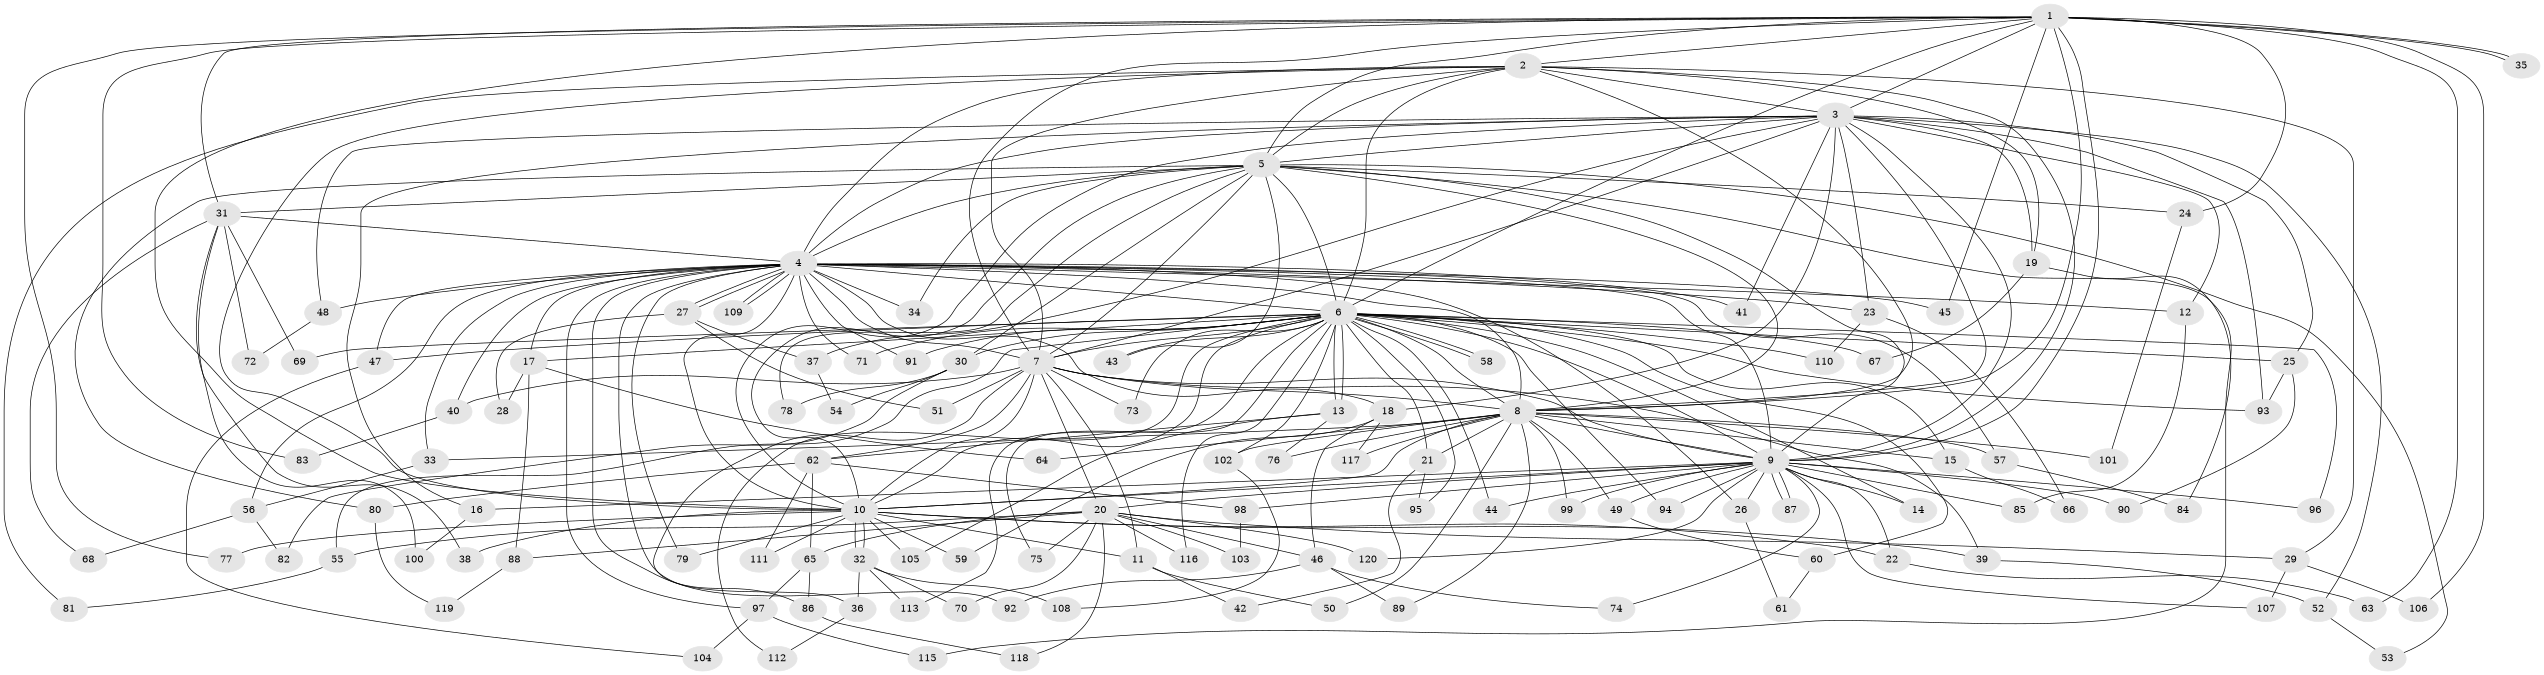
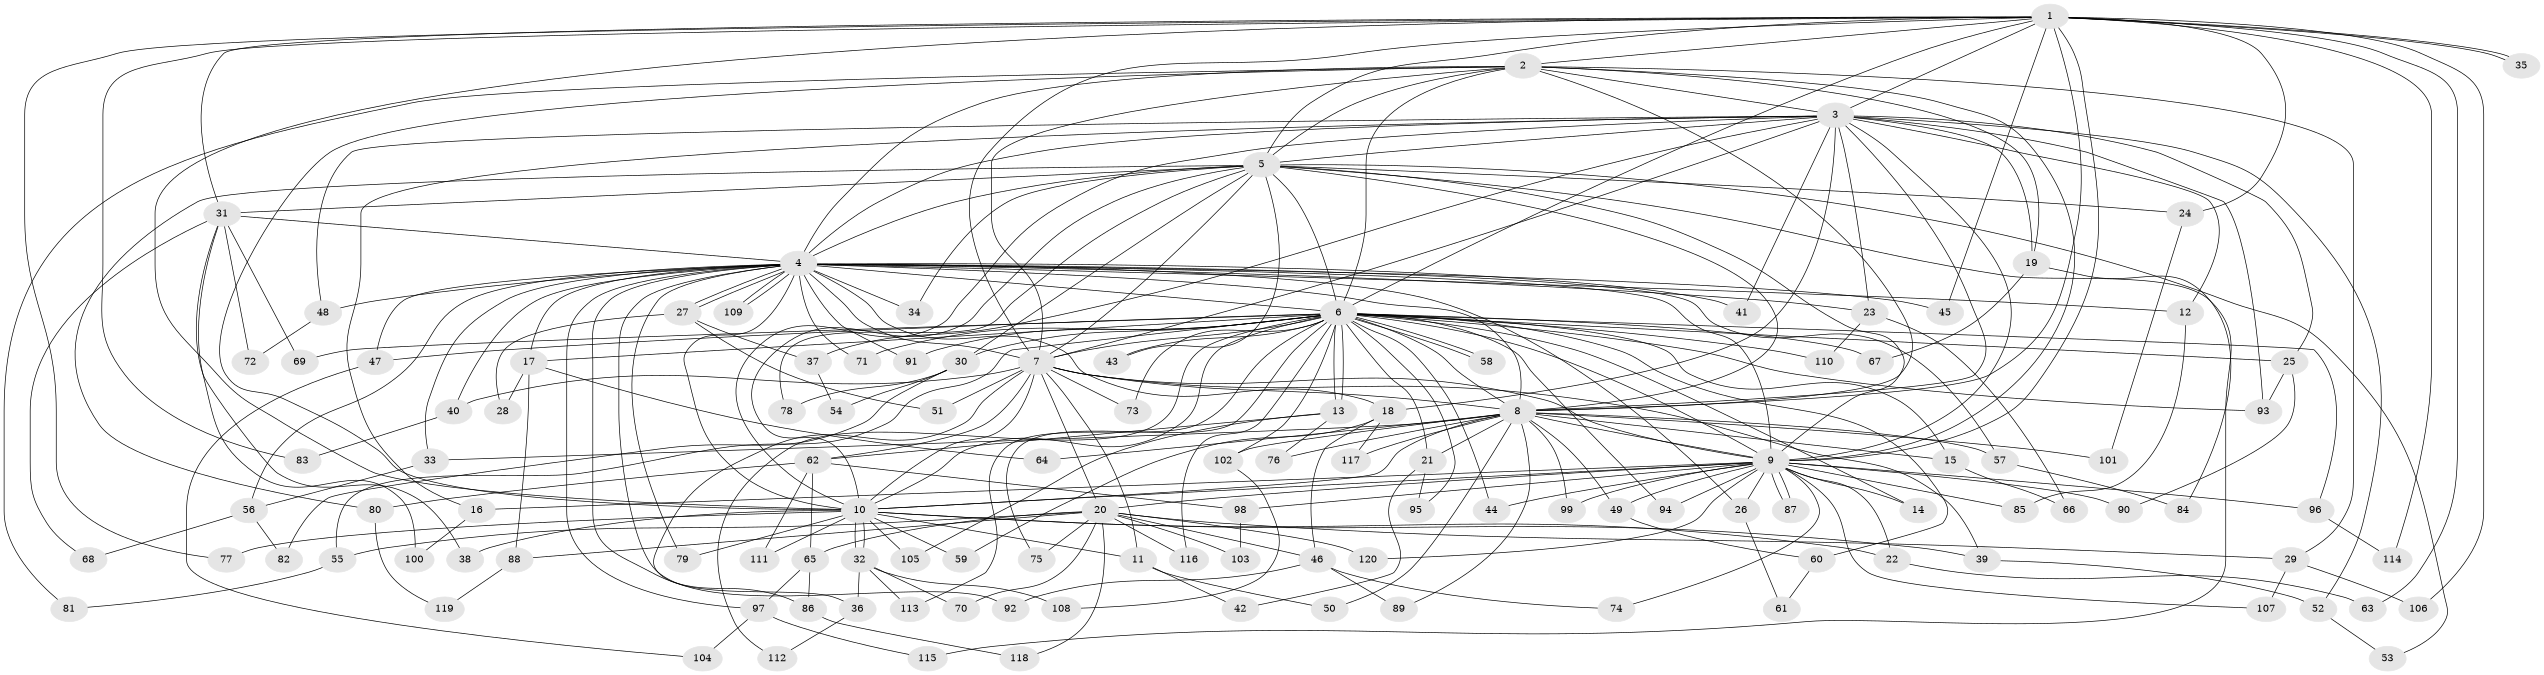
node "114": added
